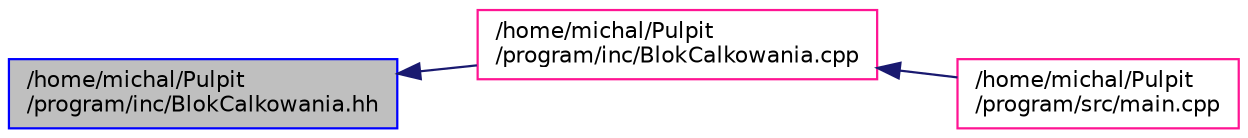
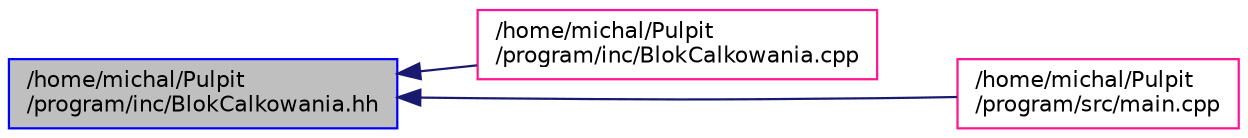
edge "/home/michal/Pulpit /program/src/main.cpp" -> "/home/michal/Pulpit /program/inc/BlokCalkowania.cpp": now "/home/michal/Pulpit /program/src/main.cpp" -> "/home/michal/Pulpit /program/inc/BlokCalkowania.hh"
